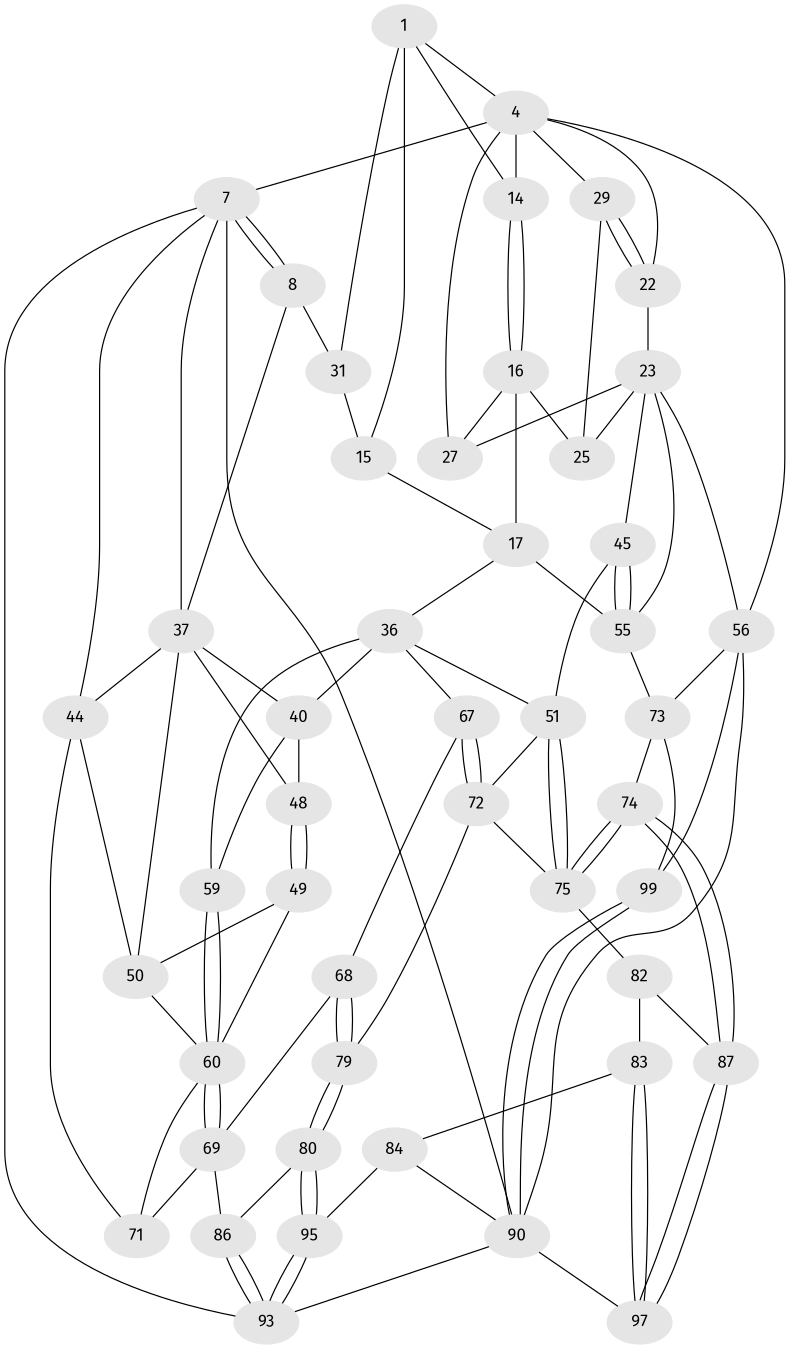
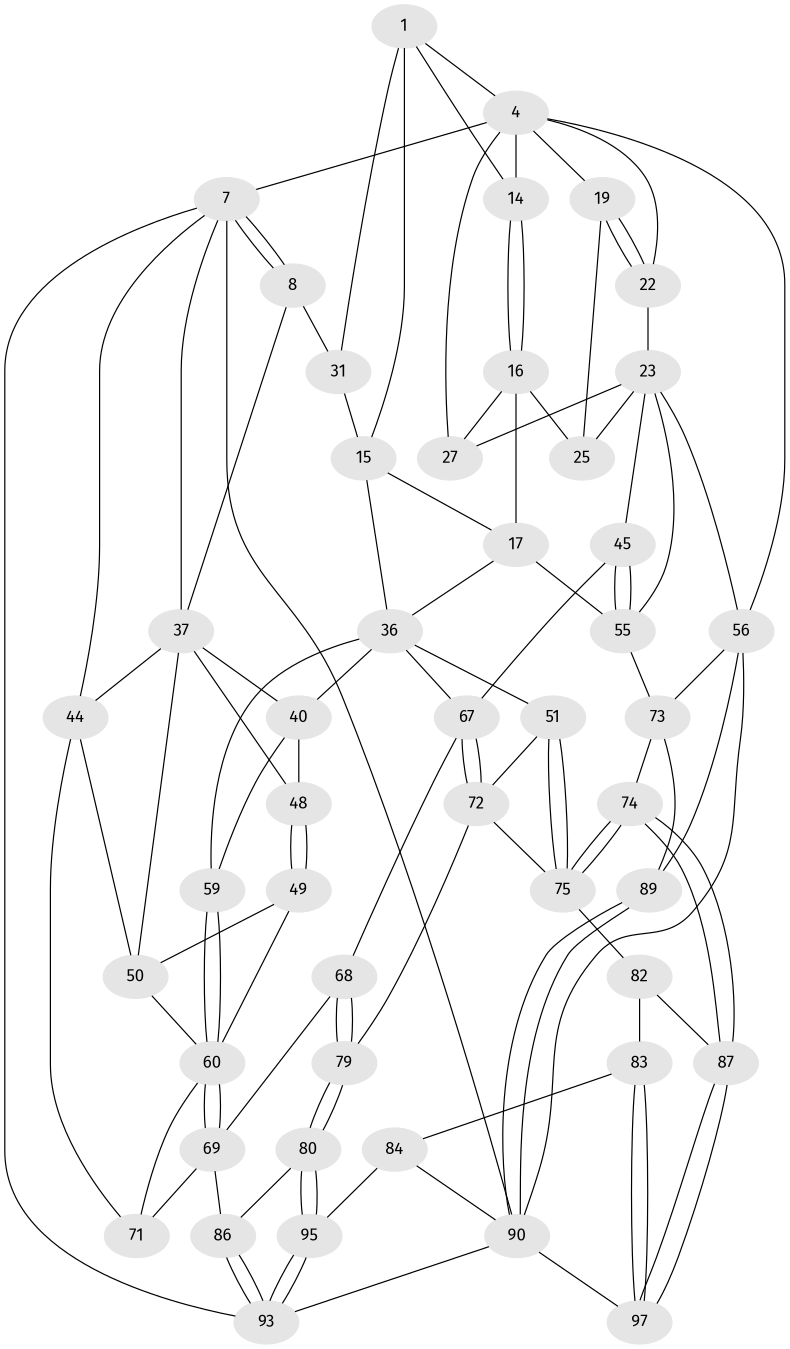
node "29": label "29" -> "19"
edge "15" -- "36": added
edge "45" -- "51": now "45" -- "67"
node "99": label "99" -> "89"
